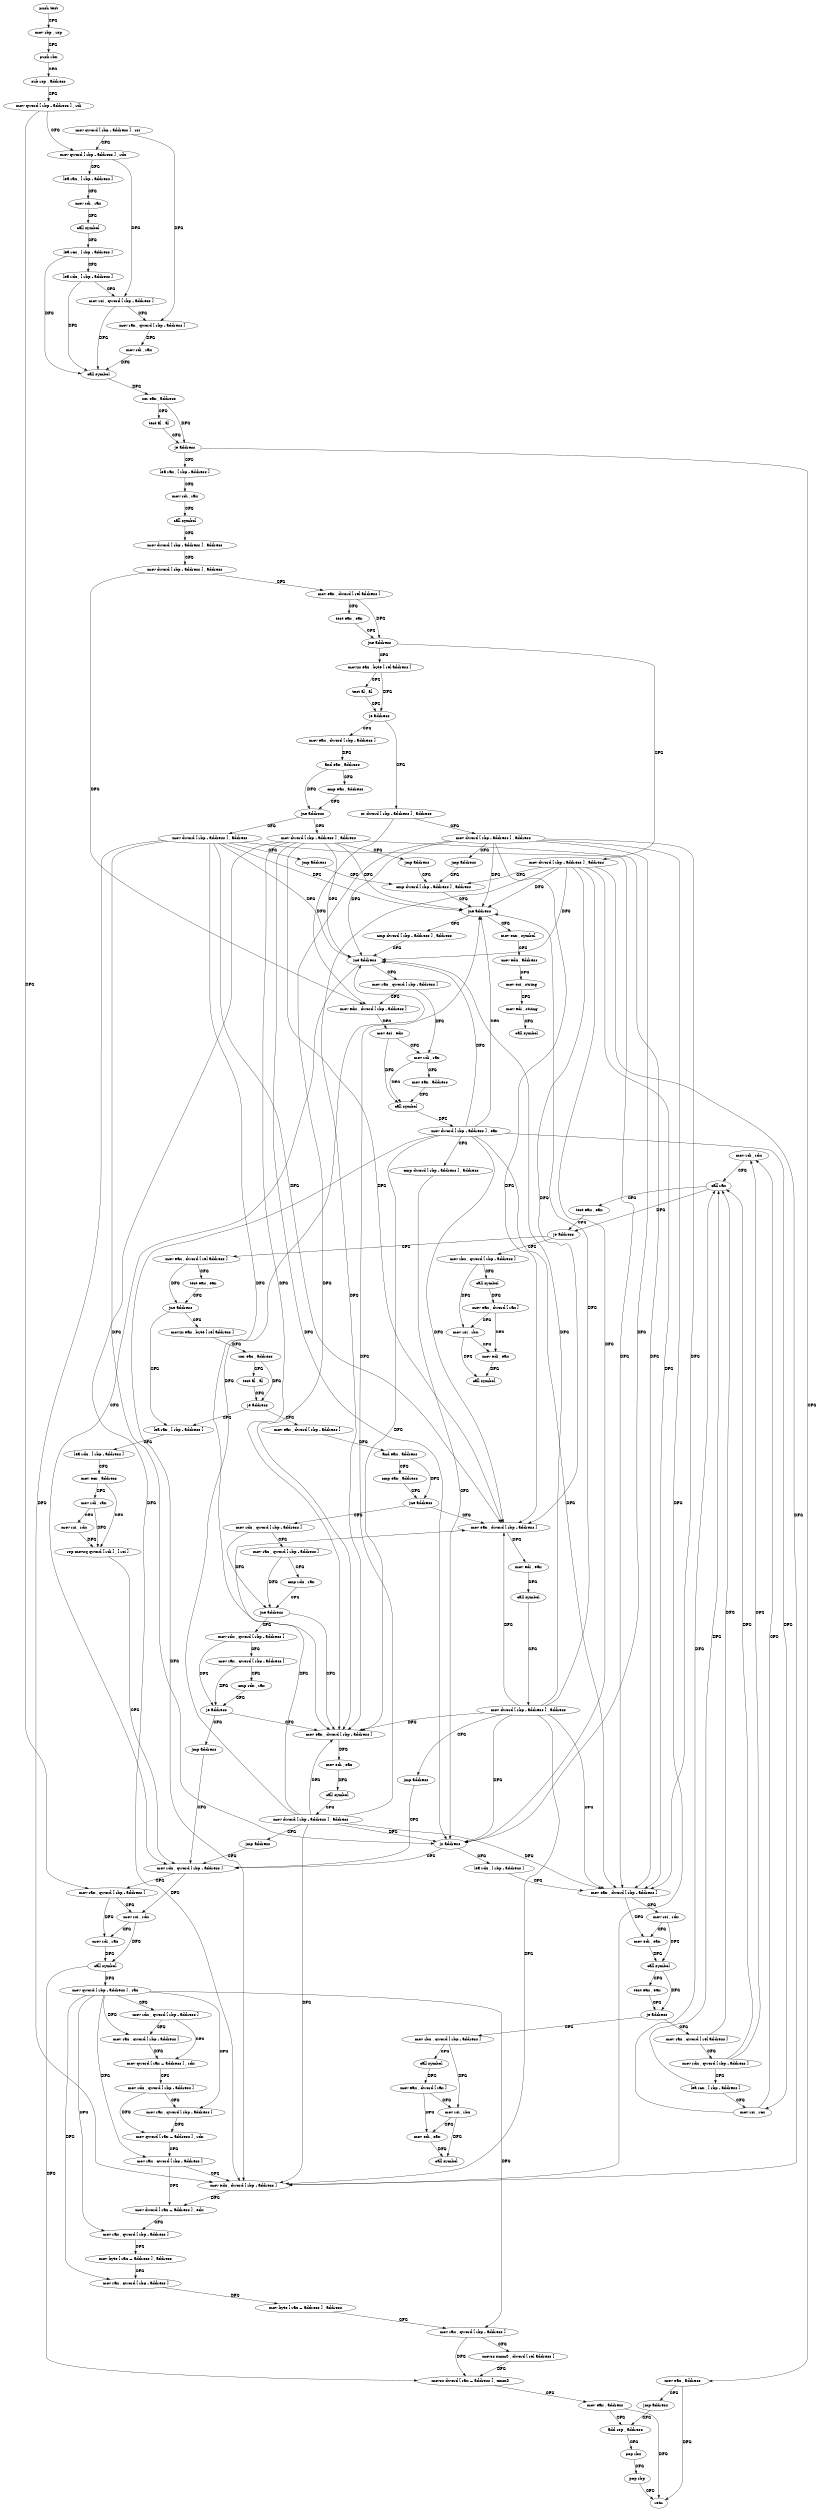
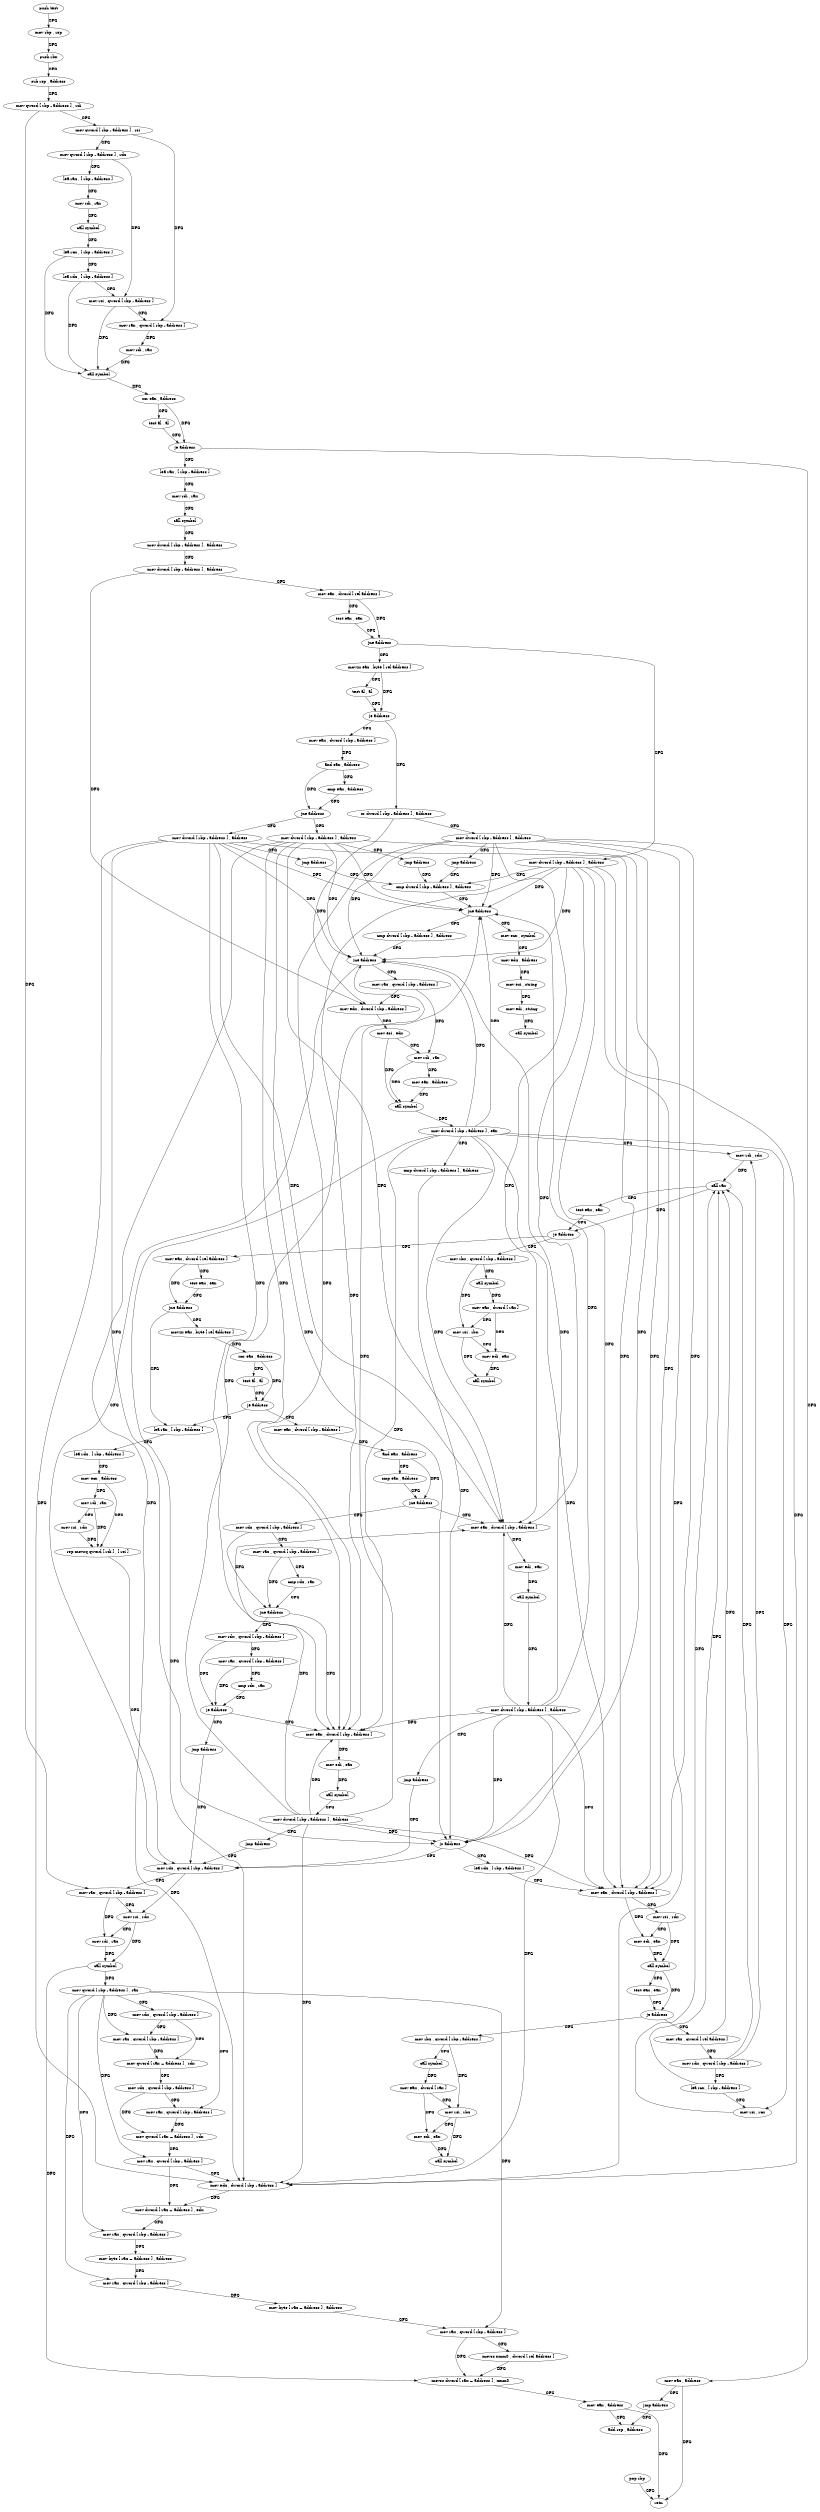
edge "mov qword [ rbp - address ] , rdi" -> "mov qword [ rbp - address ] , rdx": now "mov qword [ rbp - address ] , rdi" -> "mov qword [ rbp - address ] , rsi"
edge "mov edx , address" -> "mov esi , string": label "DFG" -> "CFG"
edge "mov rdi , rdx" -> "call rax": label "CFG" -> "DFG"
edge "mov rsi , rcx" -> "mov rdi , rdx": now "mov dword [ rbp - address ] , eax" -> "mov rdi , rdx"
node "pop rbx": removed
